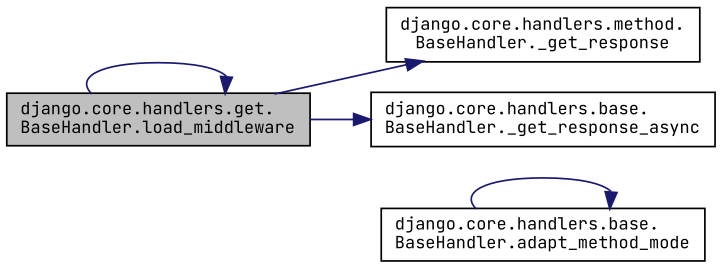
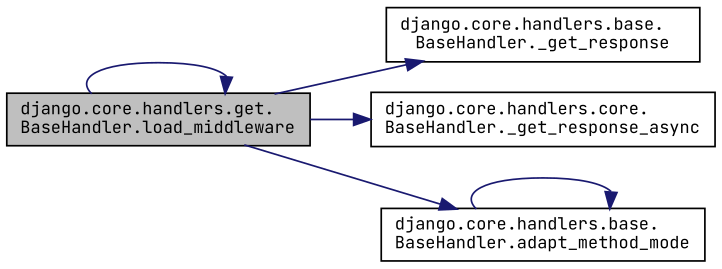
node "django.core.handlers.method. BaseHandler._get_response": label "django.core.handlers.method. BaseHandler._get_response" -> "django.core.handlers.base. BaseHandler._get_response"
node "django.core.handlers.base. BaseHandler._get_response_async": label "django.core.handlers.base. BaseHandler._get_response_async" -> "django.core.handlers.core. BaseHandler._get_response_async"
edge "django.core.handlers.get. BaseHandler.load_middleware" -> "django.core.handlers.base. BaseHandler.adapt_method_mode": added
